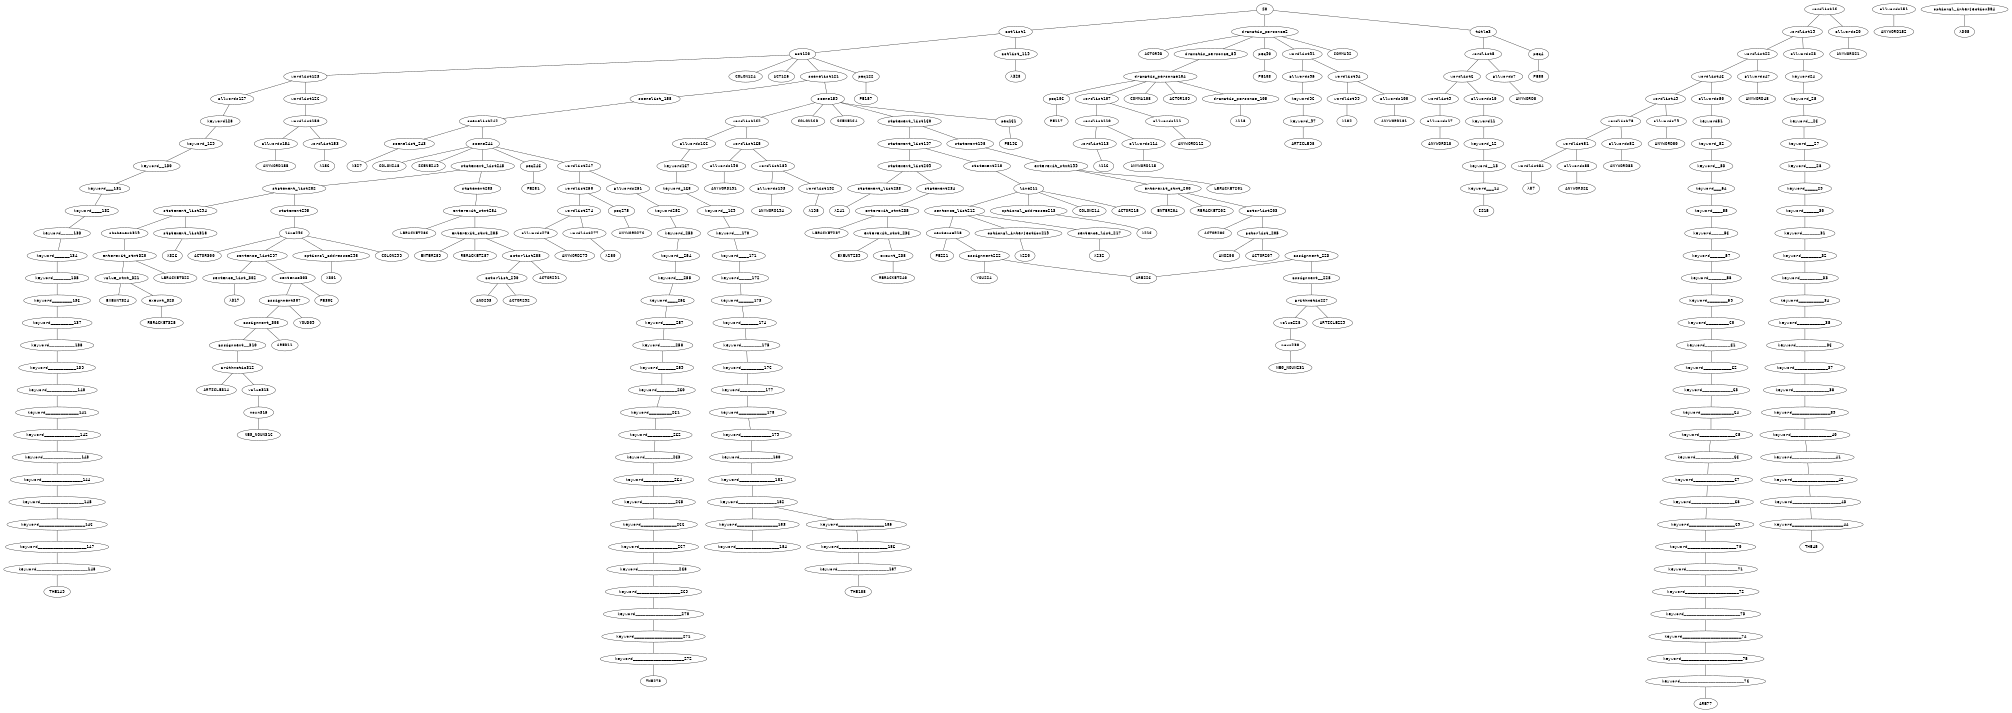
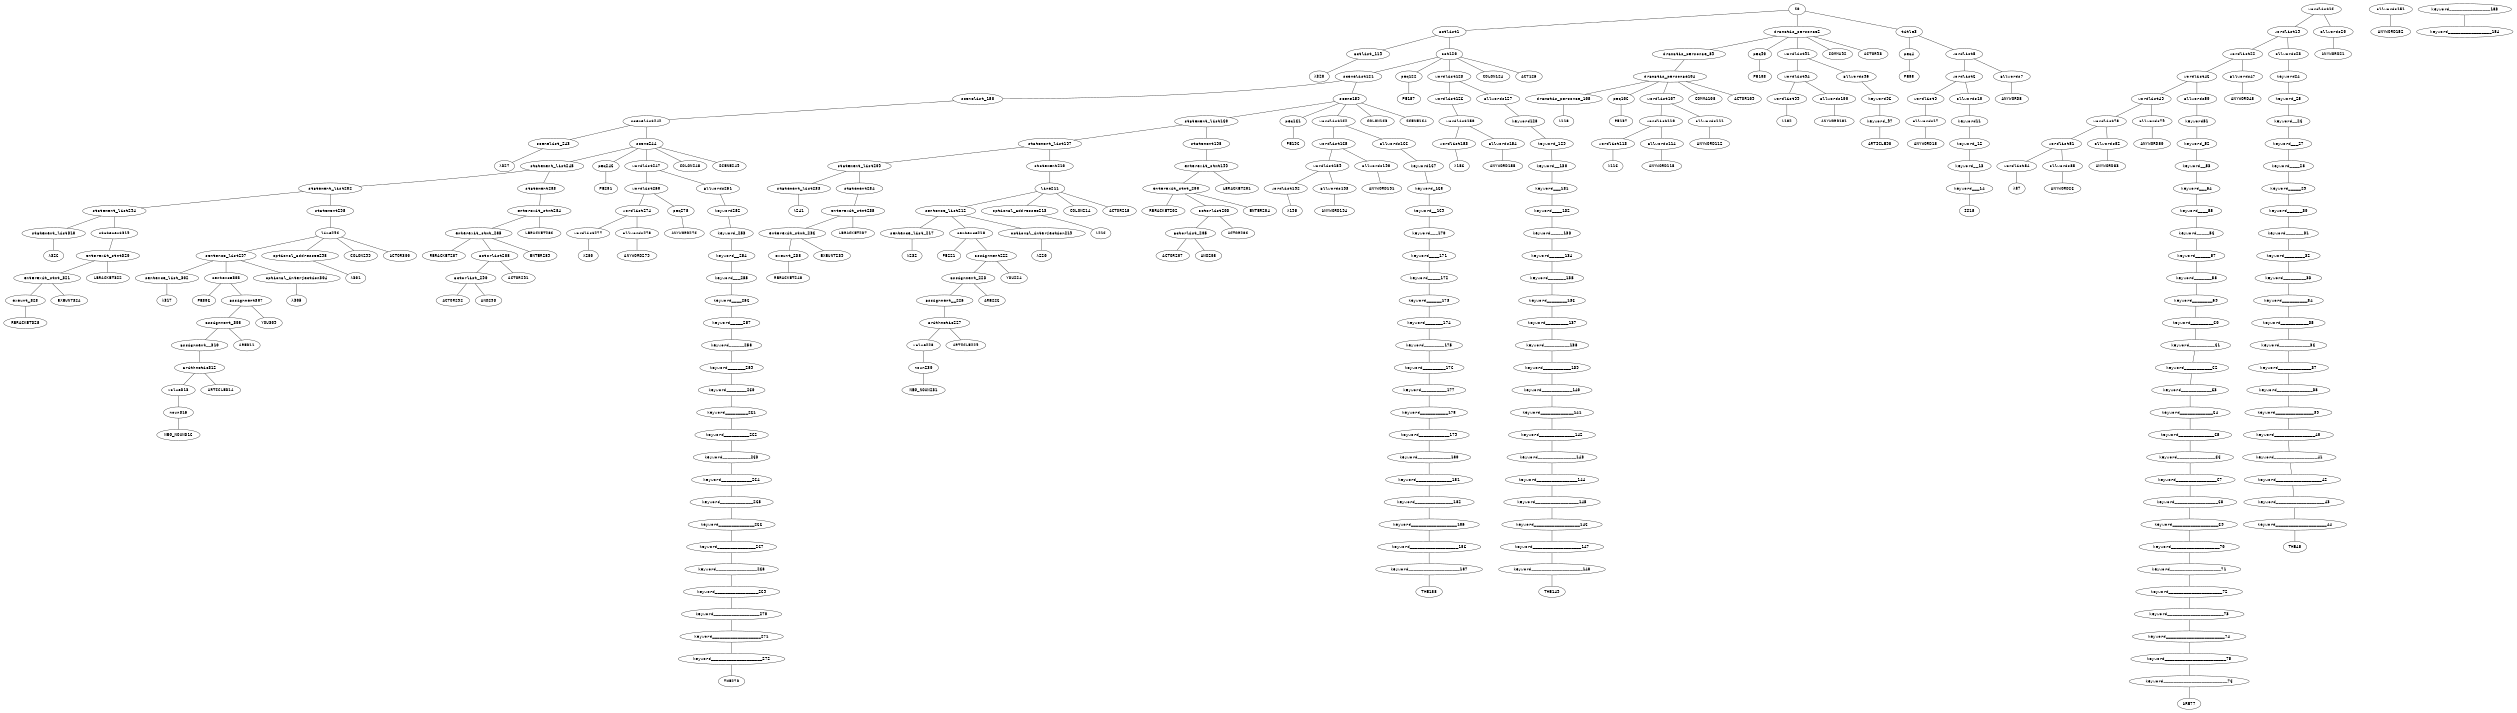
node "PE117": label "PE117" -> "PE137"
edge "sentence_list297" -- "optional_interjection304": added
edge "assignment222" -- "ARE226": now "assignment222" -- "assignment_223"
node "value_stmt_321": label "value_stmt_321" -> "enterexit_stmt_321"
edge "keyword_______________182" -- "keyword________________183": removed
